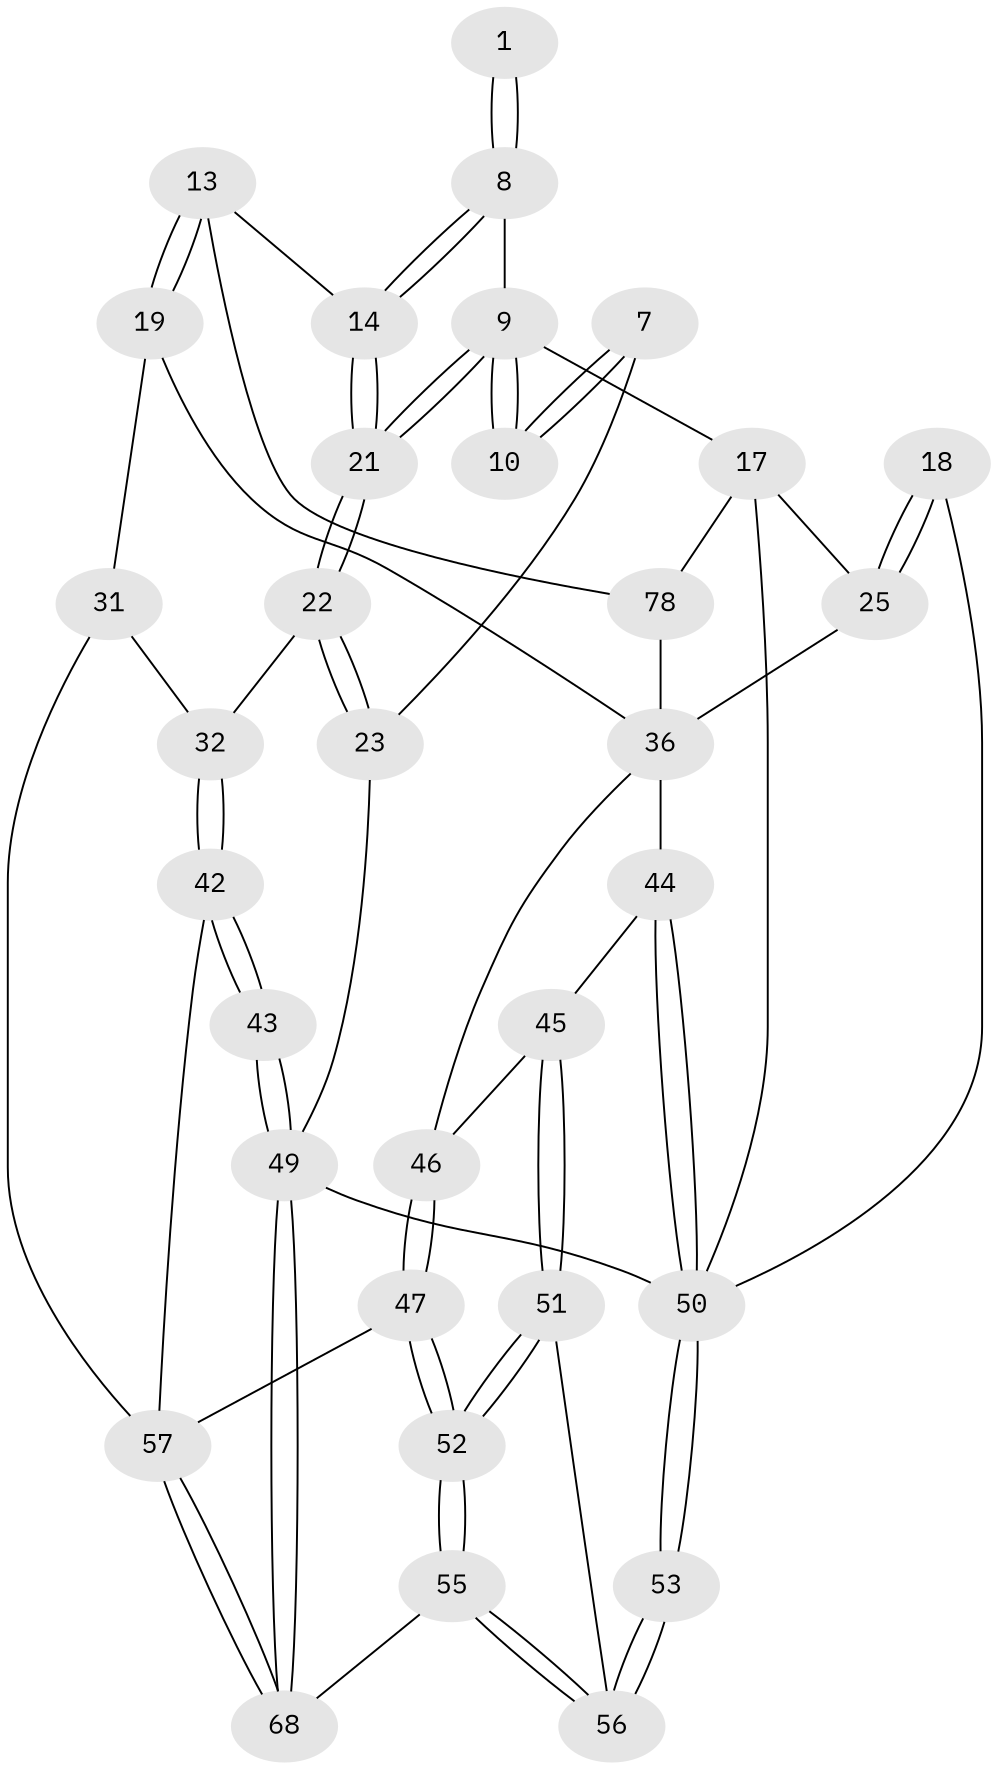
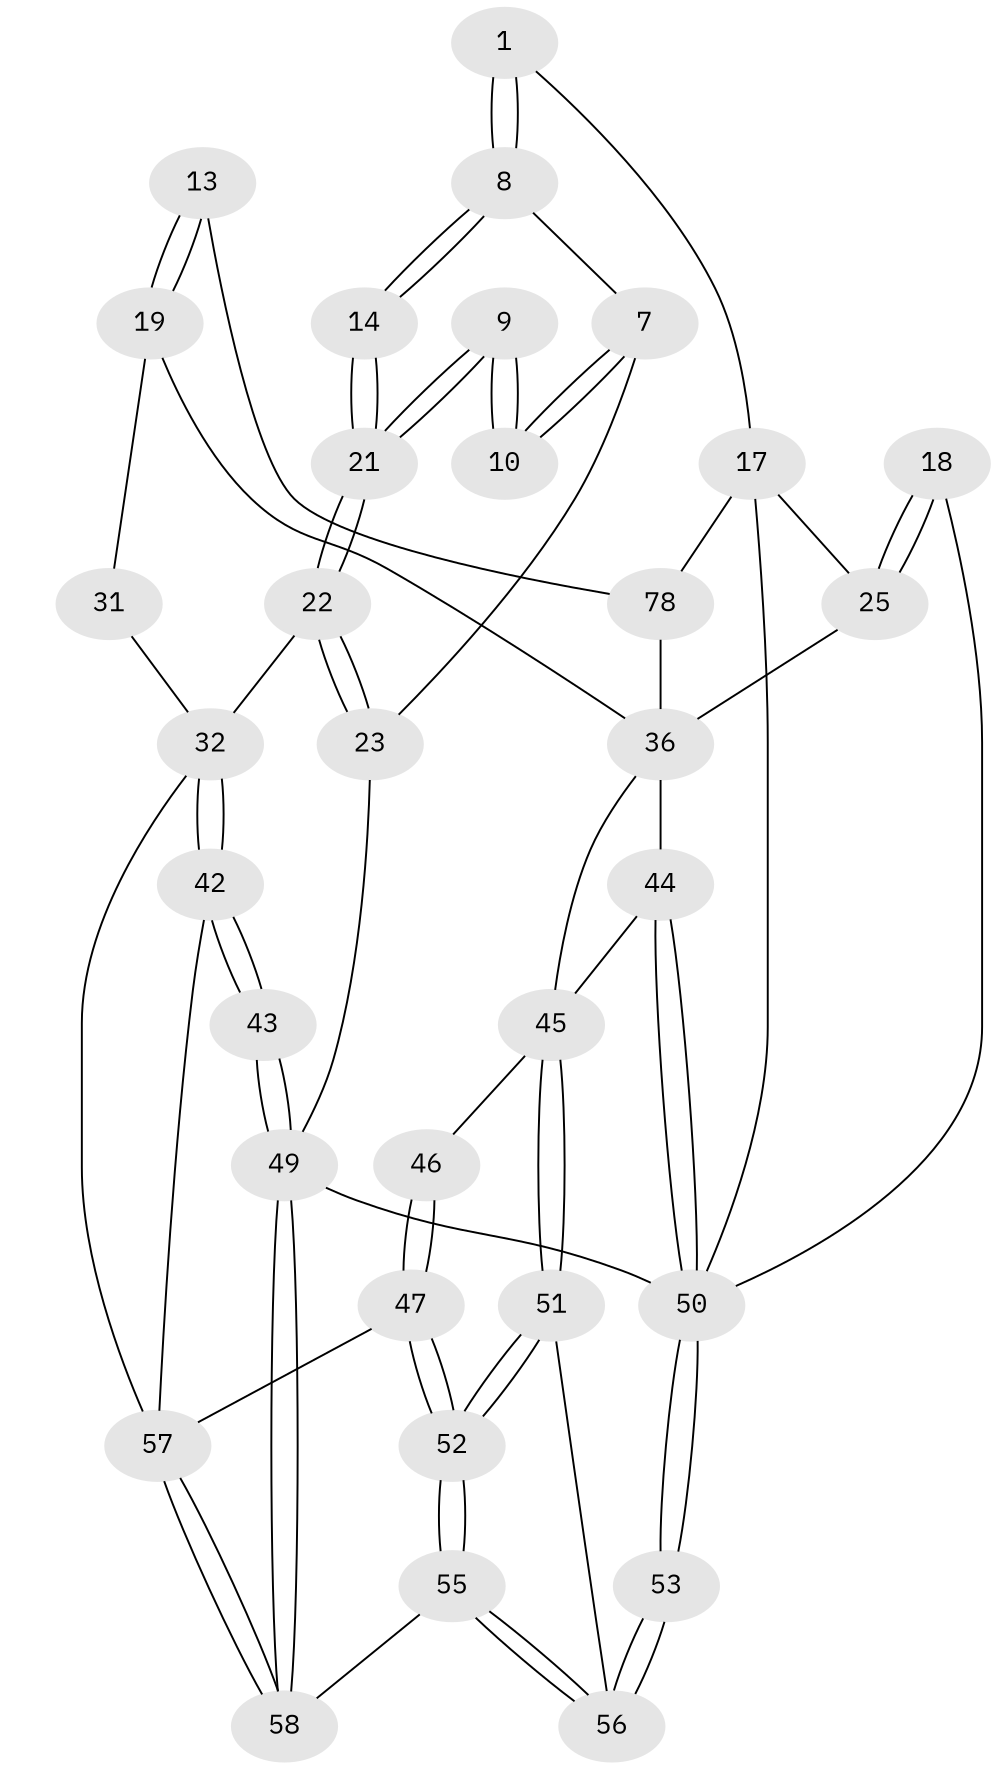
edge "13" -- "14": removed
edge "8" -- "9": now "8" -- "7"
edge "9" -- "17": now "1" -- "17"
edge "36" -- "46": now "36" -- "45"
edge "31" -- "57": now "32" -- "57"
node "68": label "68" -> "58"
